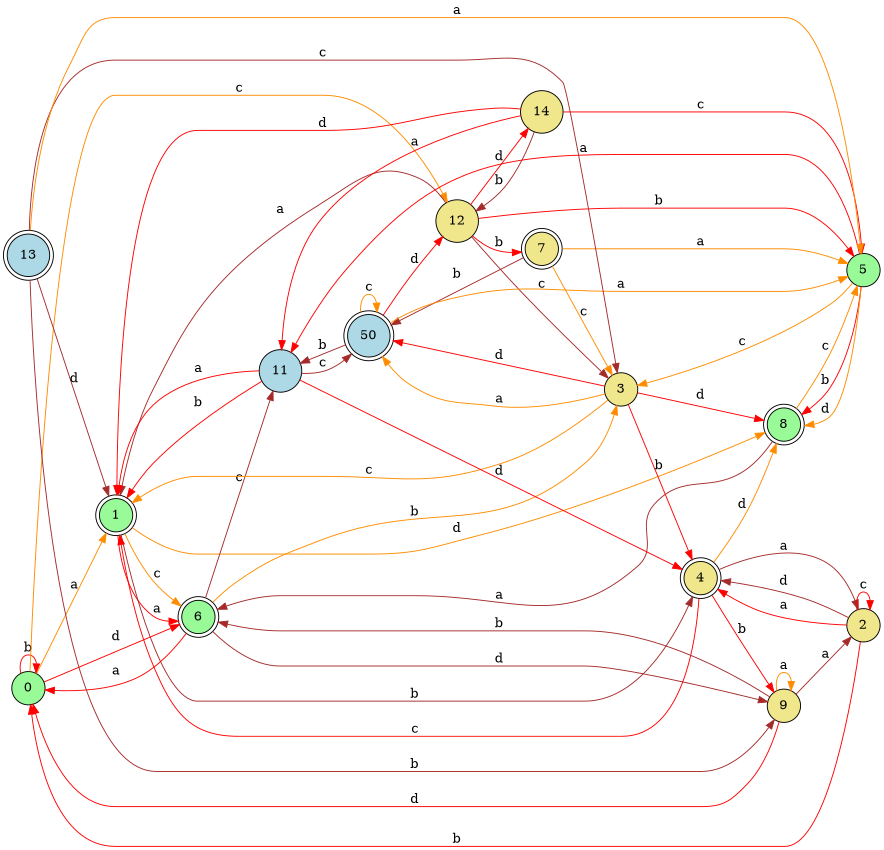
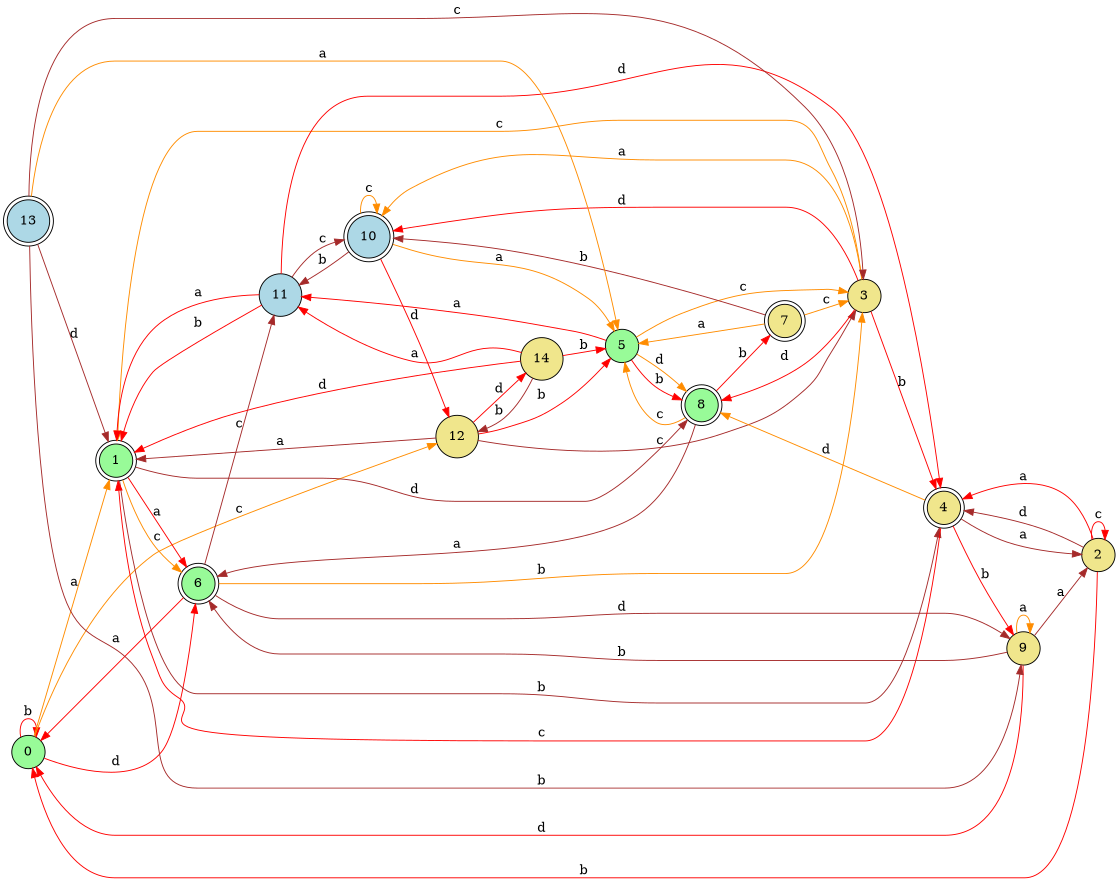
edge "14" -> "5": label "c" -> "b"
edge "12" -> "7": now "8" -> "7"
node "50": label "50" -> "10"
edge "1" -> "8": color darkorange -> brown
